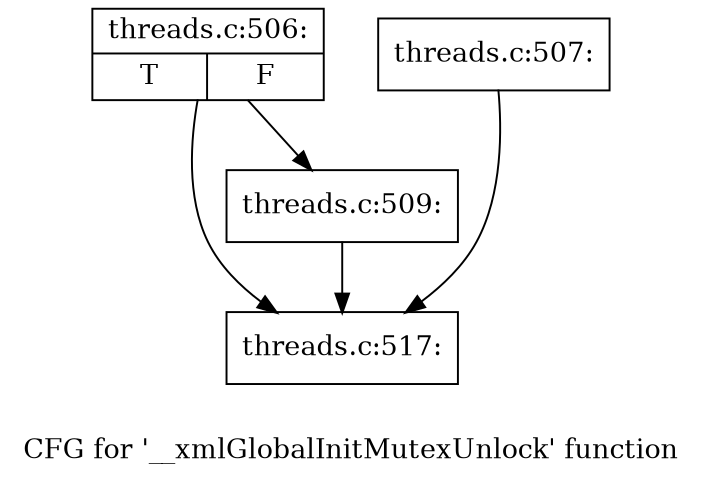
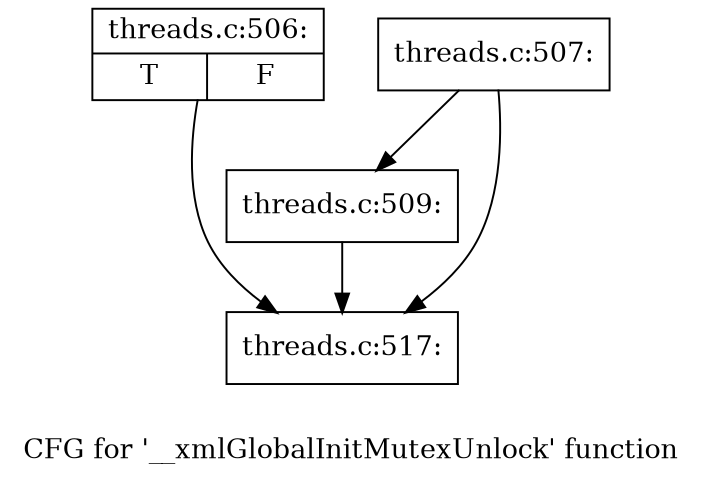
edge "threads.c:506:" -> "threads.c:509:": now "threads.c:507:" -> "threads.c:509:"
